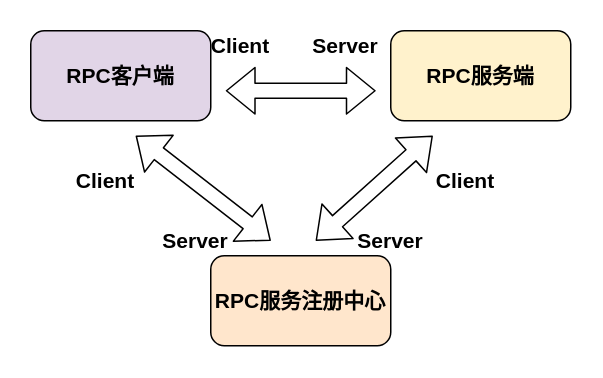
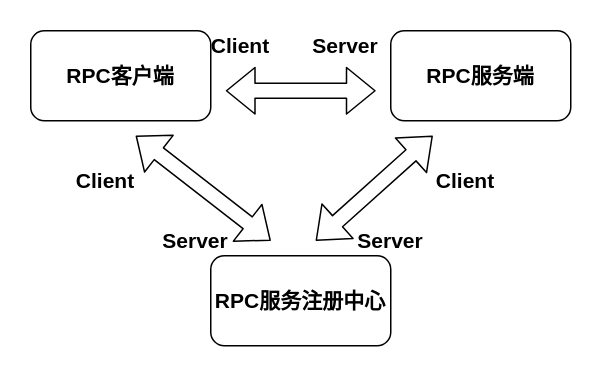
node "RPC客户端": fillcolor #e1d5e7 -> #ffffff
node "RPC服务端": fillcolor #fff2cc -> #ffffff
node "RPC服务注册中心": fillcolor #ffe6cc -> #ffffff
